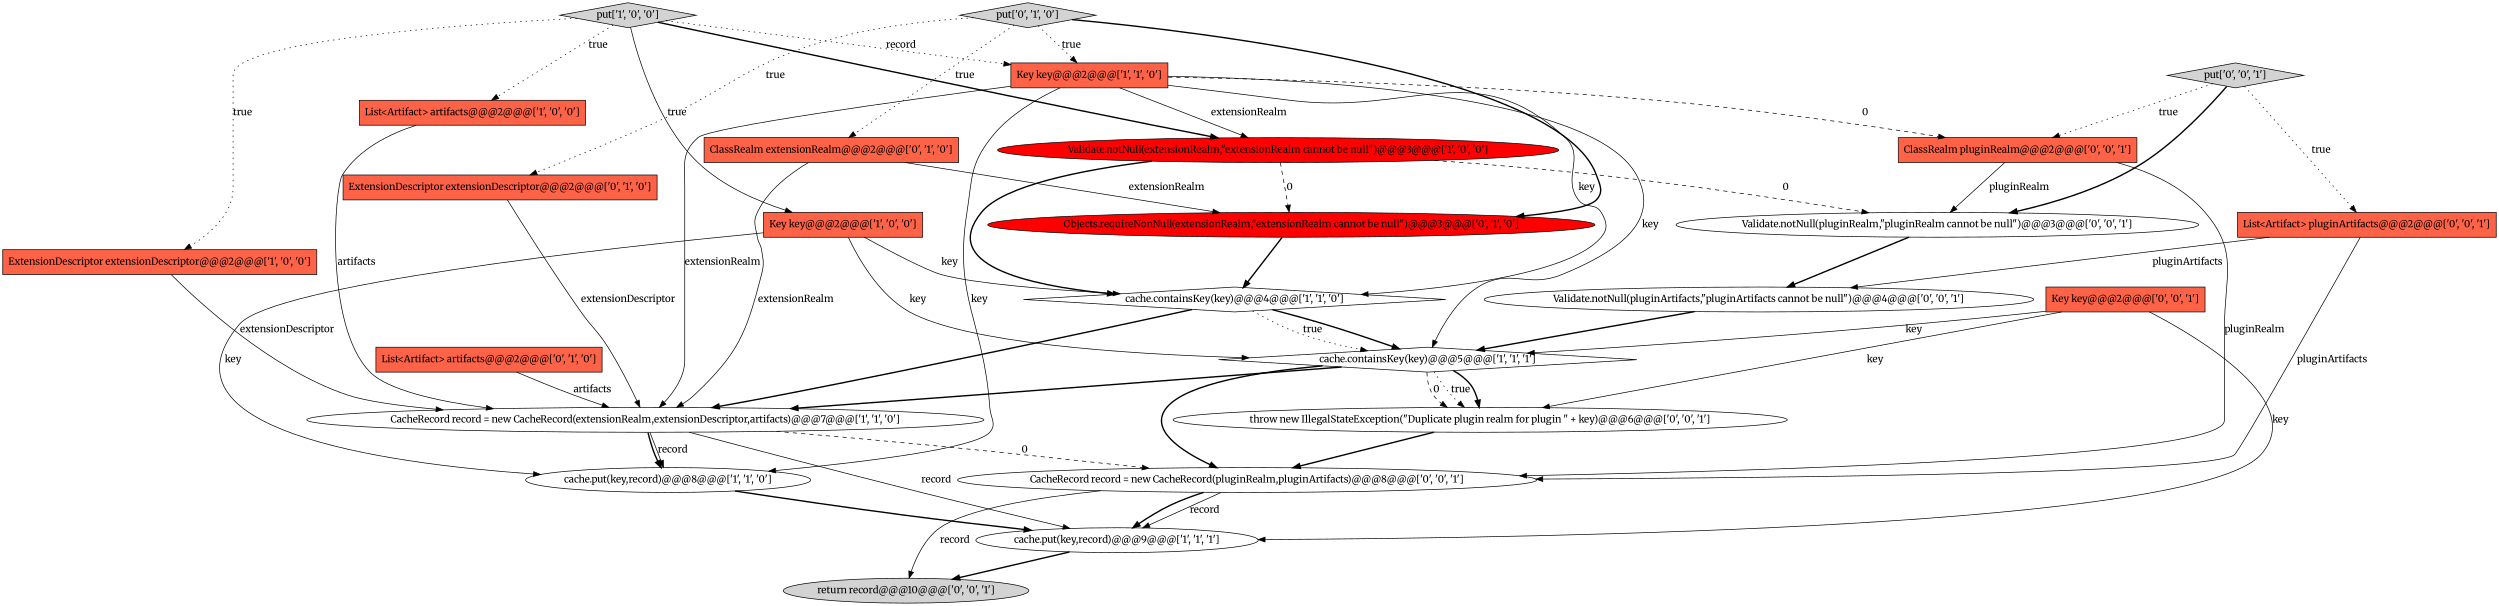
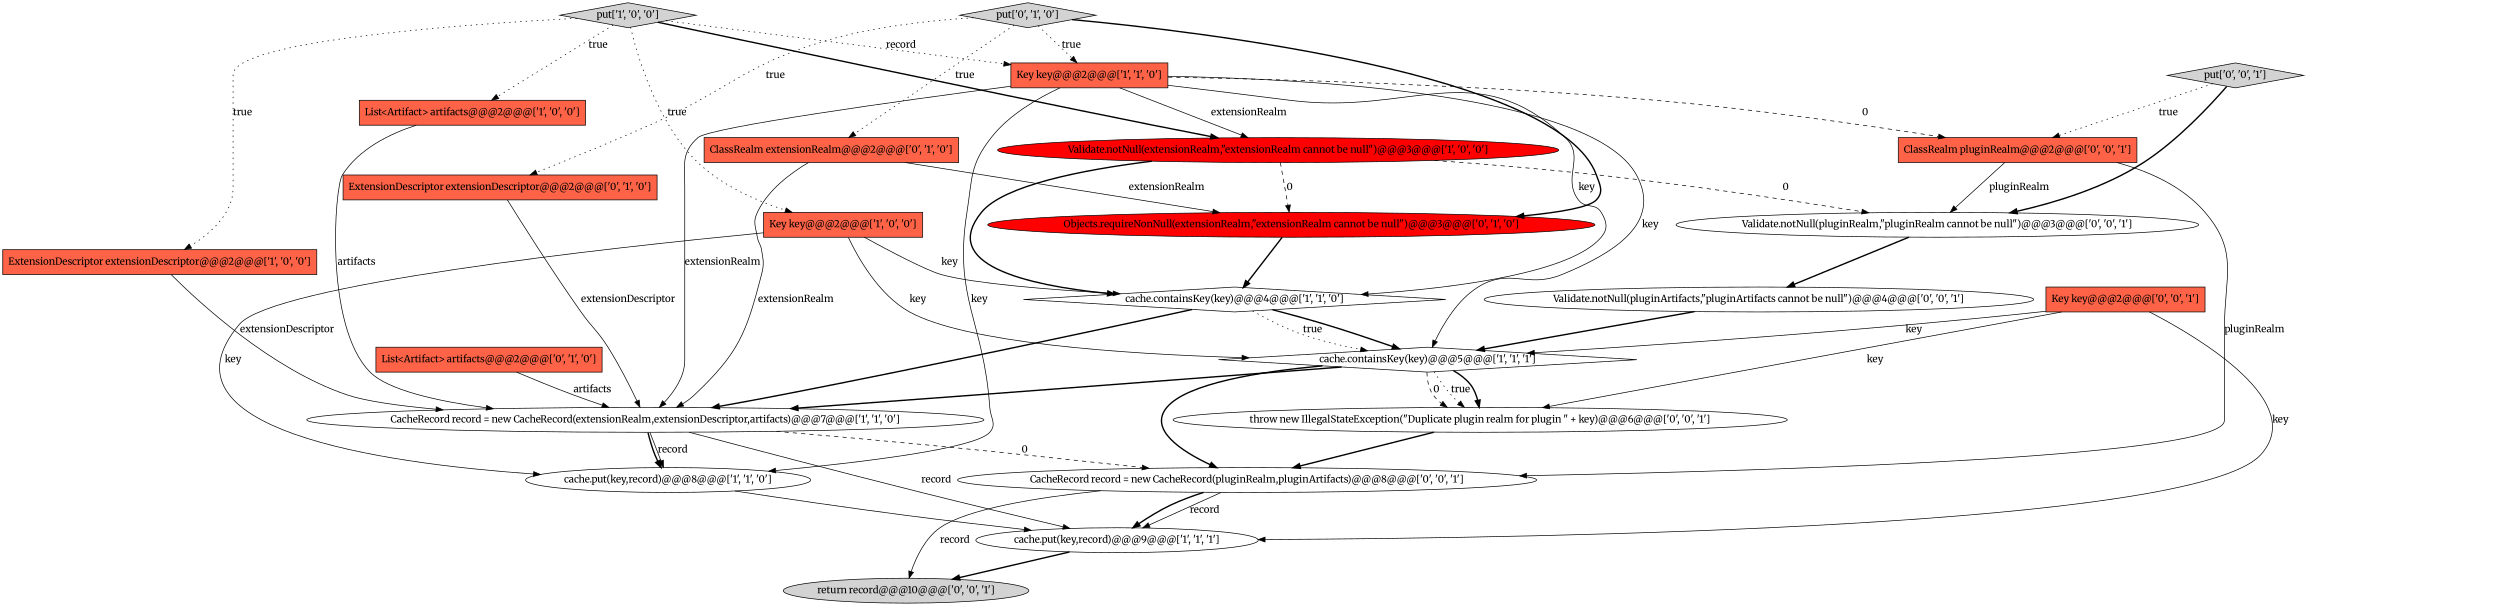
edge "put['1', '0', '0']" -> "Key key@@@2@@@['1', '0', '0']": style solid -> dotted
node "List<Artifact> pluginArtifacts@@@2@@@['0', '0', '1']": removed
edge "cache.put(key,record)@@@8@@@['1', '1', '0']" -> "cache.put(key,record)@@@9@@@['1', '1', '1']": style bold -> solid
